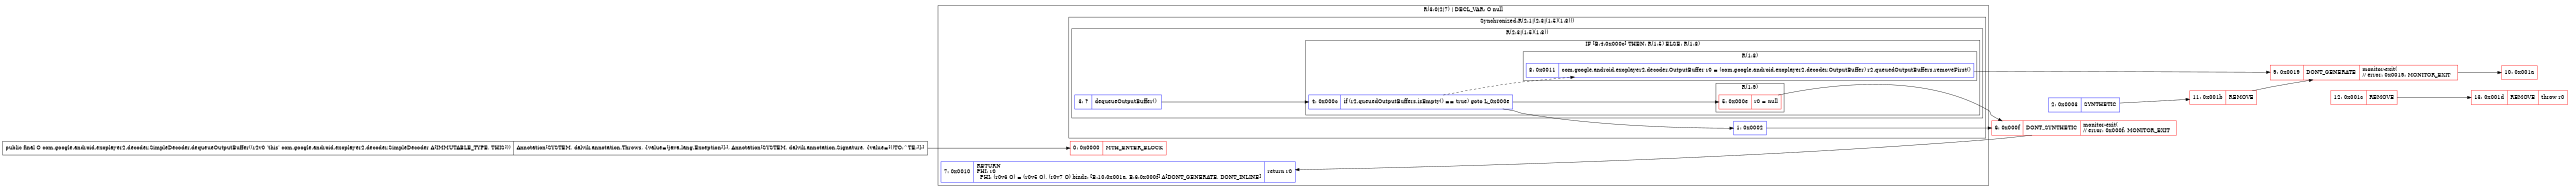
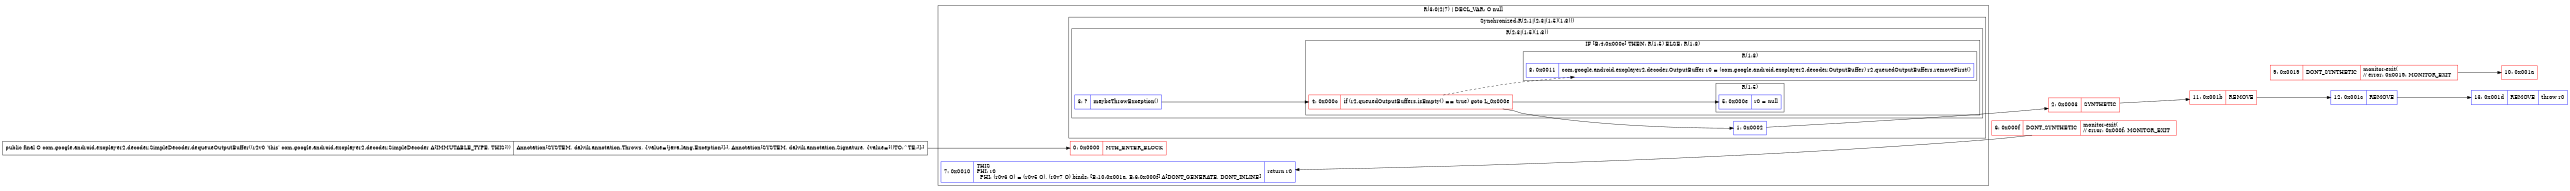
edge "8: 0x0011" -> "9: 0x0019": removed
node "9: 0x0019": text "DONT_GENERATE" -> "DONT_SYNTHETIC"
edge "5: 0x000e" -> "6: 0x000f": removed
edge "11: 0x001b" -> "9: 0x0019": now "11: 0x001b" -> "12: 0x001c"
cluster "R(1:9)": label "R(1:9)" -> "R(1:5)"
node "12: 0x001c": color red -> blue
node "13: 0x001d": color red -> blue
node "3: ?": text "dequeueOutputBuffer()" -> "maybeThrowException()"
node "4: 0x000c": color blue -> red
node "5: 0x000e": color red -> blue
node "2: 0x0003": color blue -> red
edge "1: 0x0002" -> "6: 0x000f": now "1: 0x0002" -> "2: 0x0003"
node "7: 0x0010": text "RETURN" -> "THIS"
